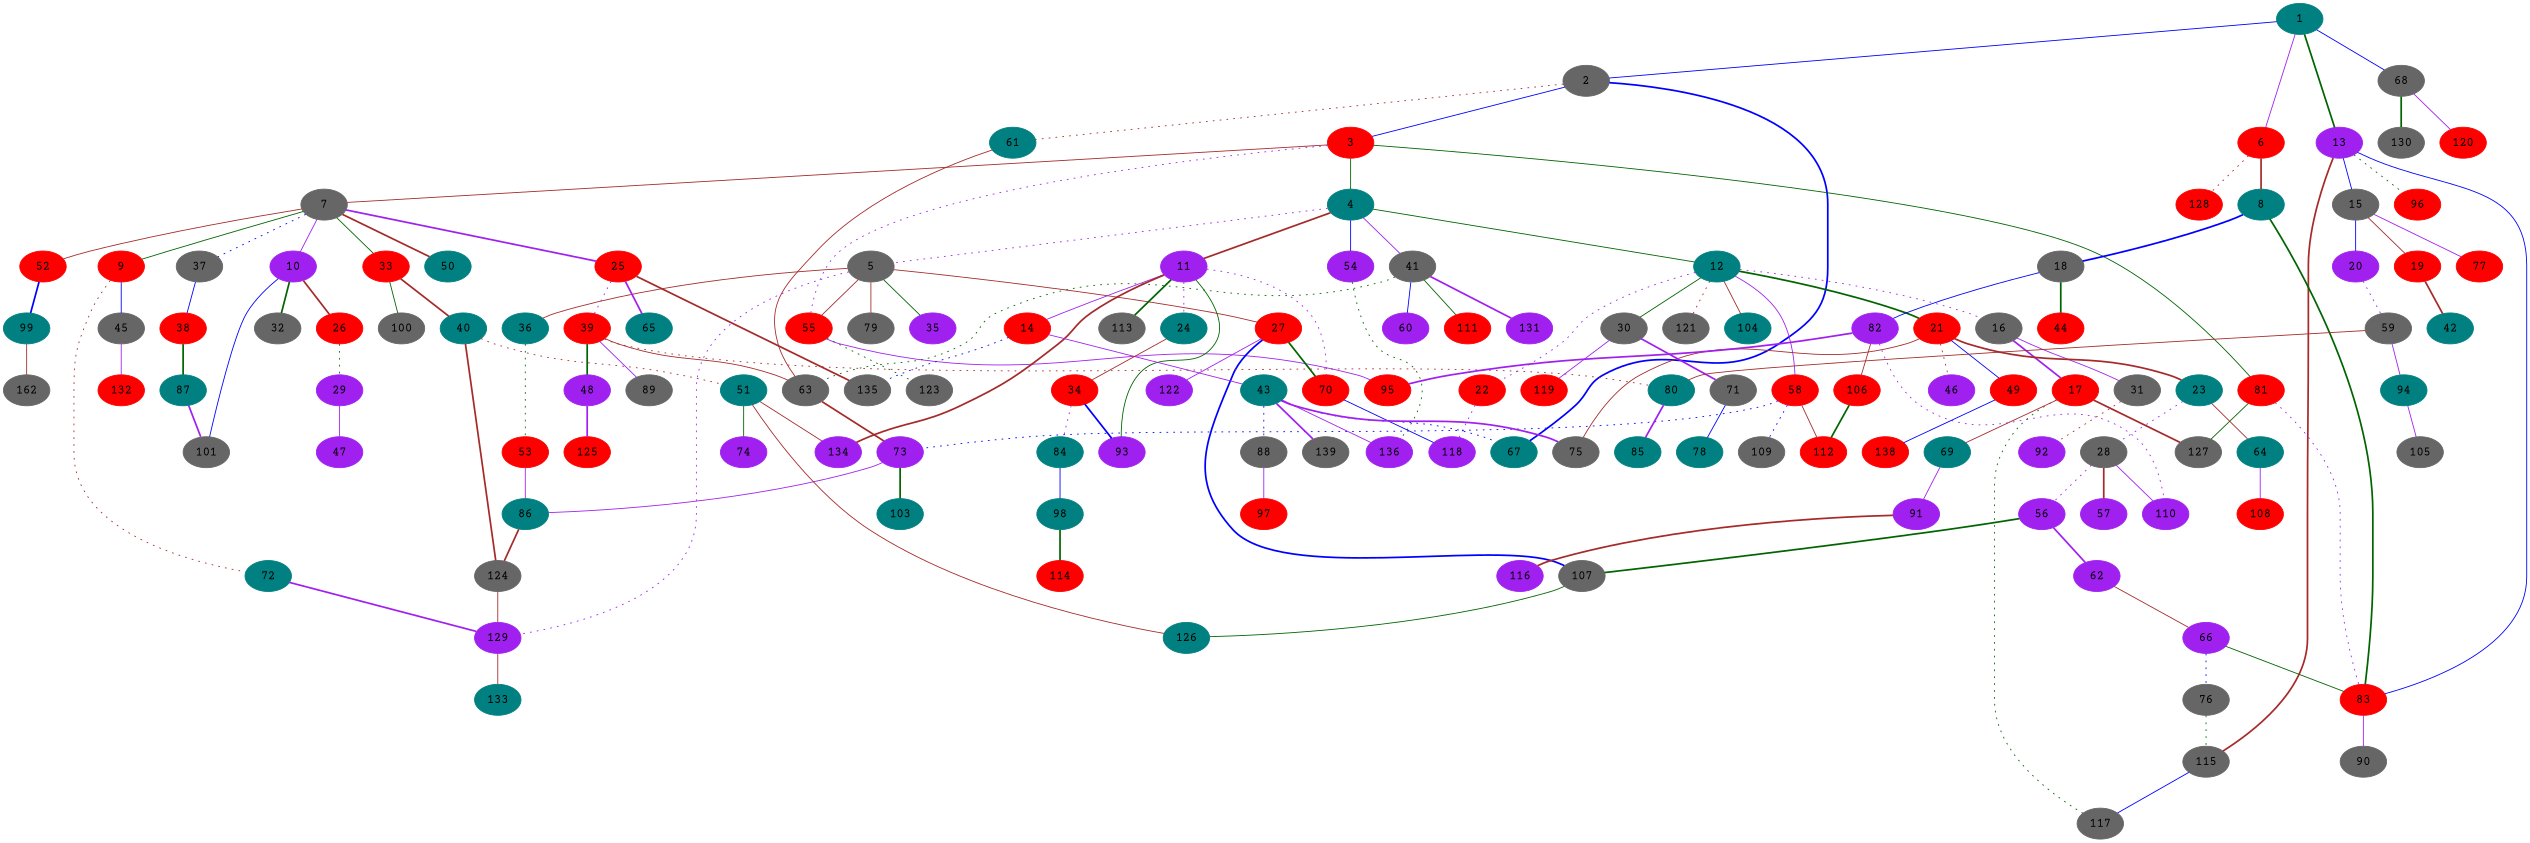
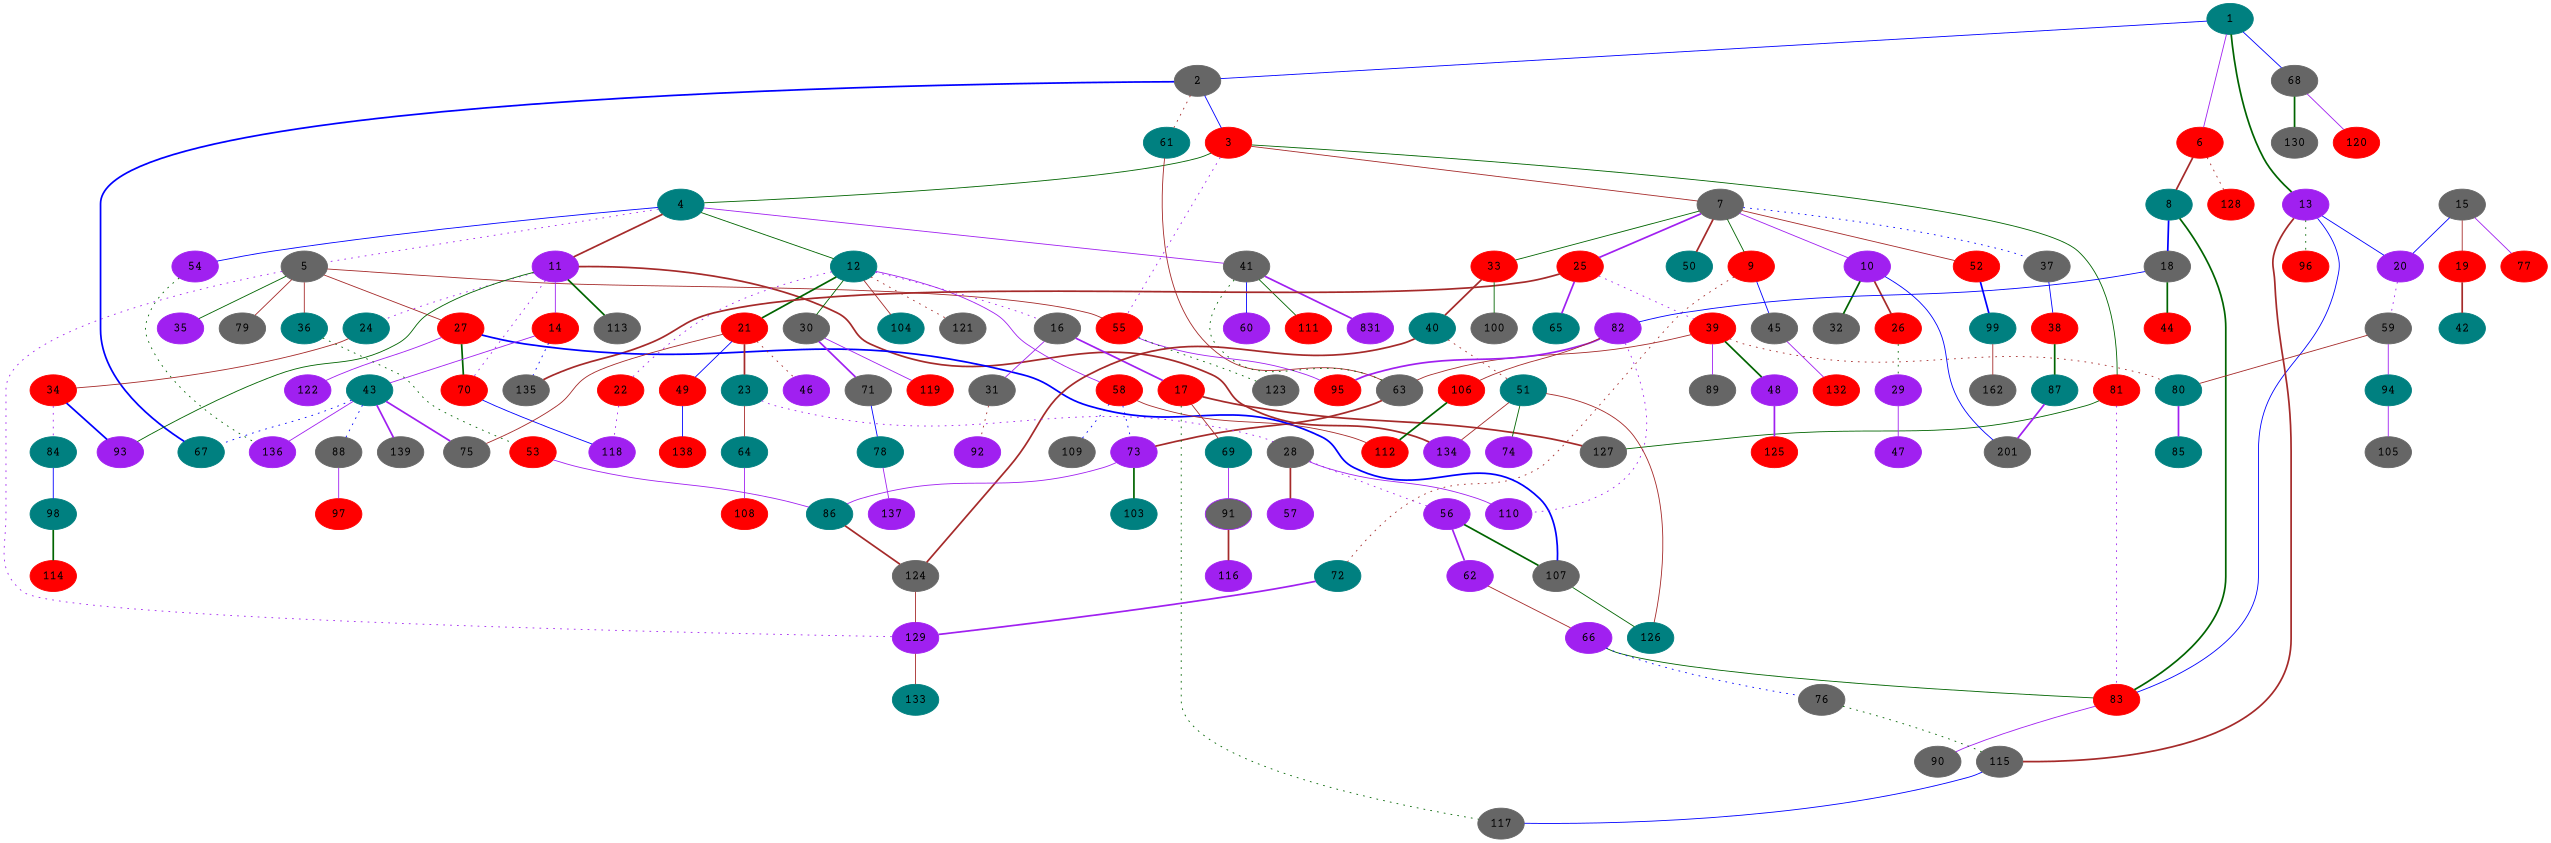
edge "13" -- "15": now "13" -- "20"
node "131": label "131" -> "831"
node "101": label "101" -> "201"
node "137": added
node "91": fillcolor purple -> gray40
